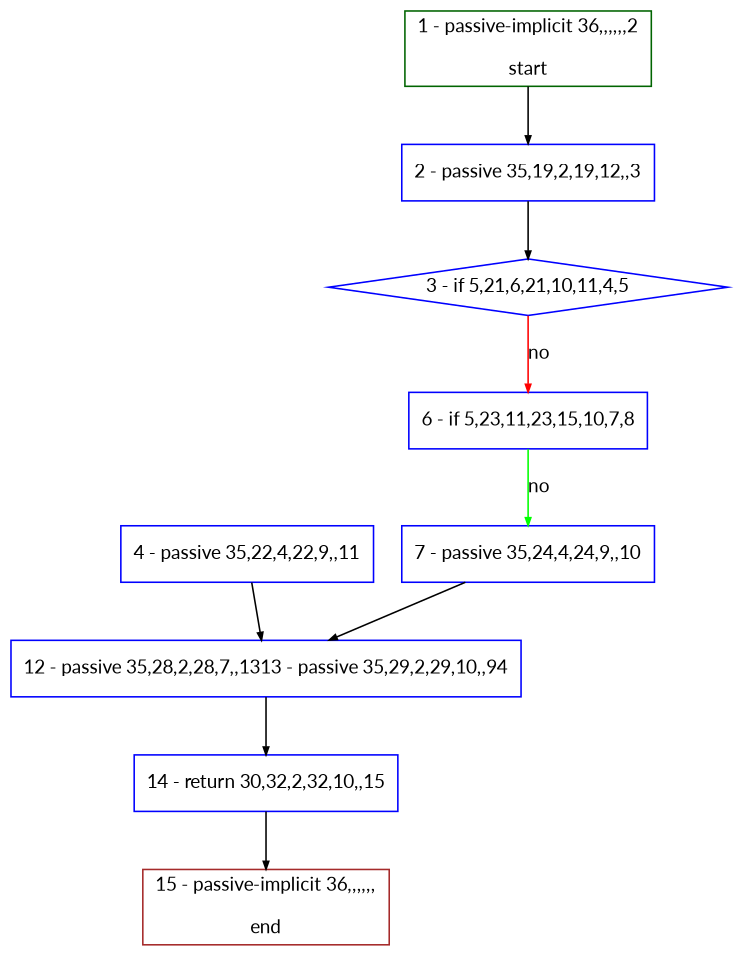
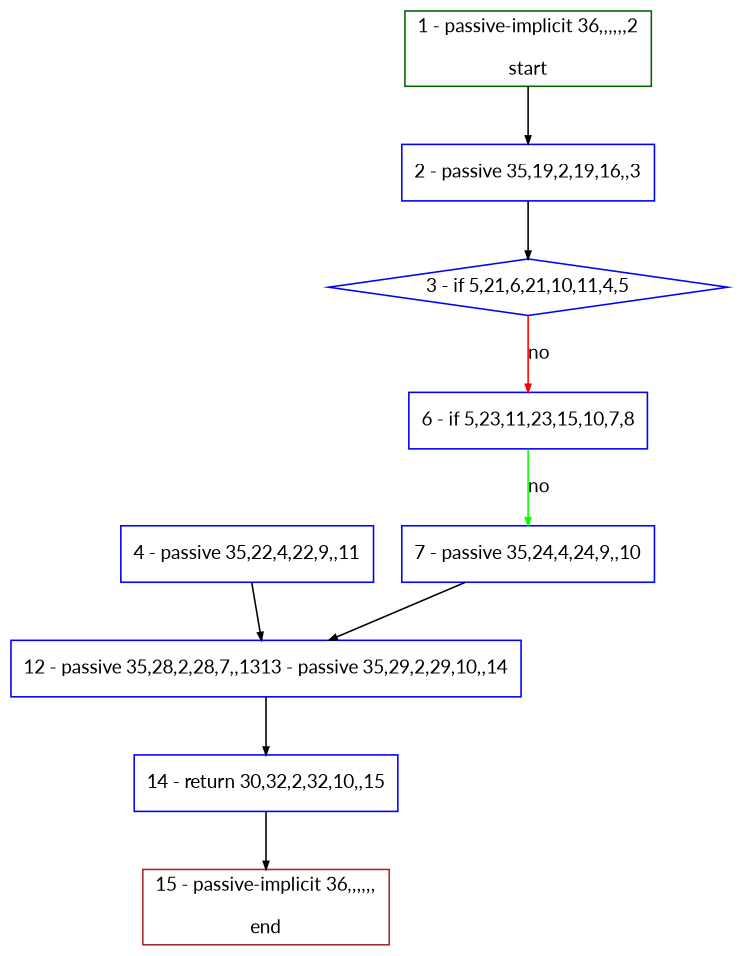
node "2 - passive 35,19,2,19,12,,3": label "2 - passive 35,19,2,19,12,,3" -> "2 - passive 35,19,2,19,16,,3"
node "12 - passive 35,28,2,28,7,,1313 - passive 35,29,2,29,10,,94": label "12 - passive 35,28,2,28,7,,1313 - passive 35,29,2,29,10,,94" -> "12 - passive 35,28,2,28,7,,1313 - passive 35,29,2,29,10,,14"
